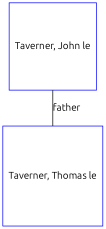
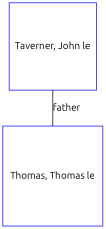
node "Taverner, Thomas le": label "Taverner, Thomas le" -> "Thomas, Thomas le"
